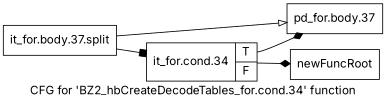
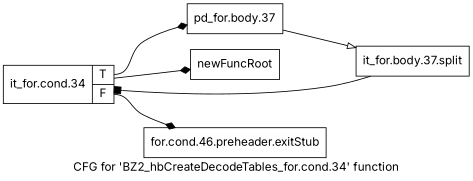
edge "it_for.body.37.split" -> "pd_for.body.37": reversed
node "for.cond.46.preheader.exitStub": added
